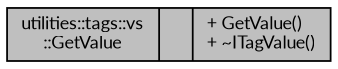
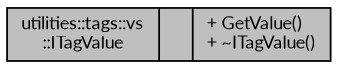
node "utilities::tags::vs": text "::GetValue" -> "::ITagValue"
